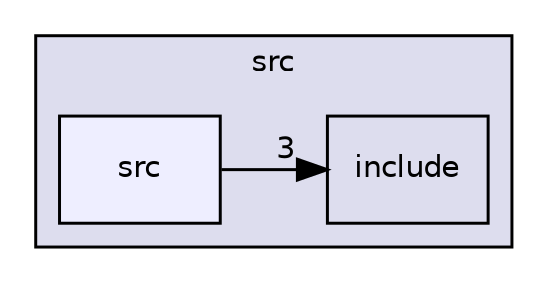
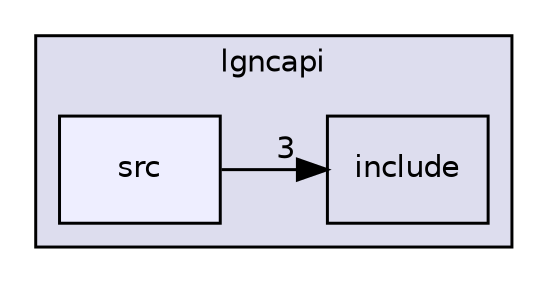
cluster "src": label "src" -> "lgncapi"
